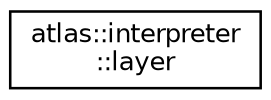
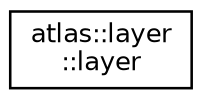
node "atlas::interpreter ::layer": label "atlas::interpreter ::layer" -> "atlas::layer ::layer"
